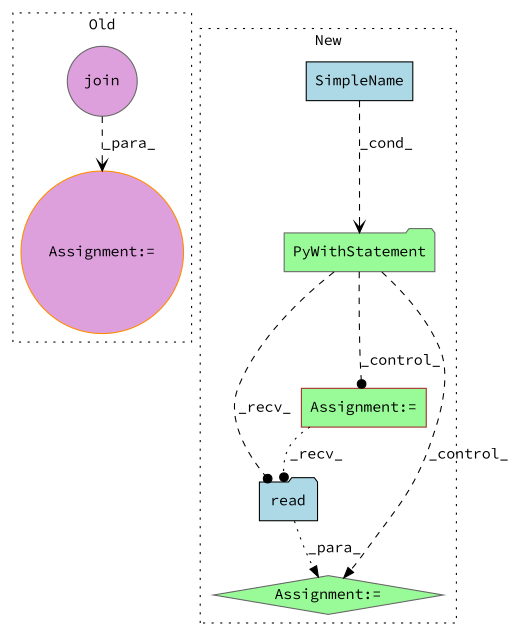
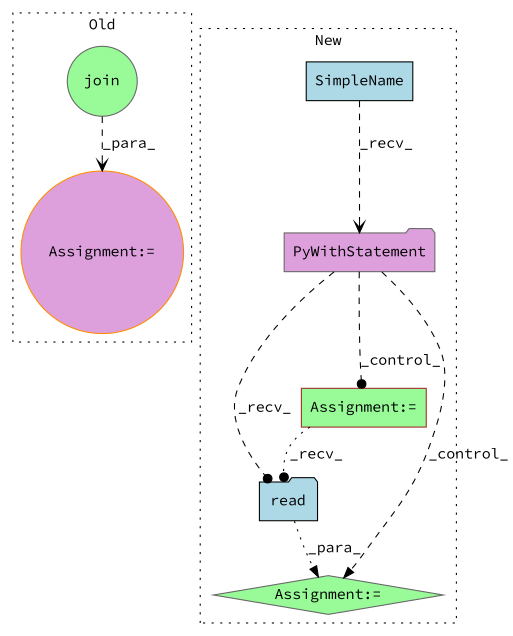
node "join": fillcolor plum -> palegreen
edge "SimpleName" -> "PyWithStatement": label "_cond_" -> "_recv_"
node "PyWithStatement": fillcolor palegreen -> plum
